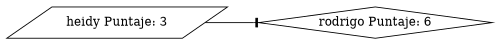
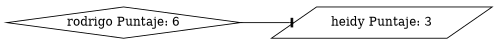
edge "heidy Puntaje: 3" -> "rodrigo Puntaje: 6": reversed
